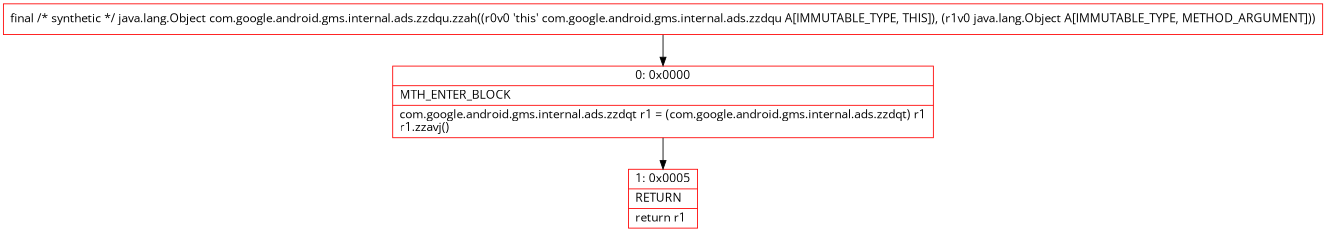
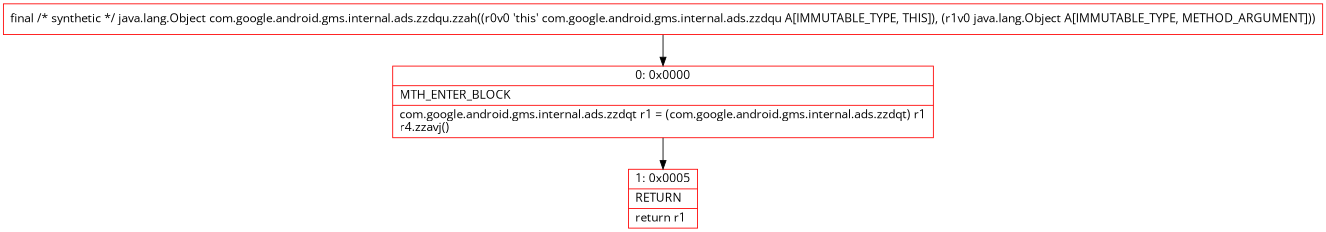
node "0: 0x0000": text "r1.zzavj()" -> "r4.zzavj()"
